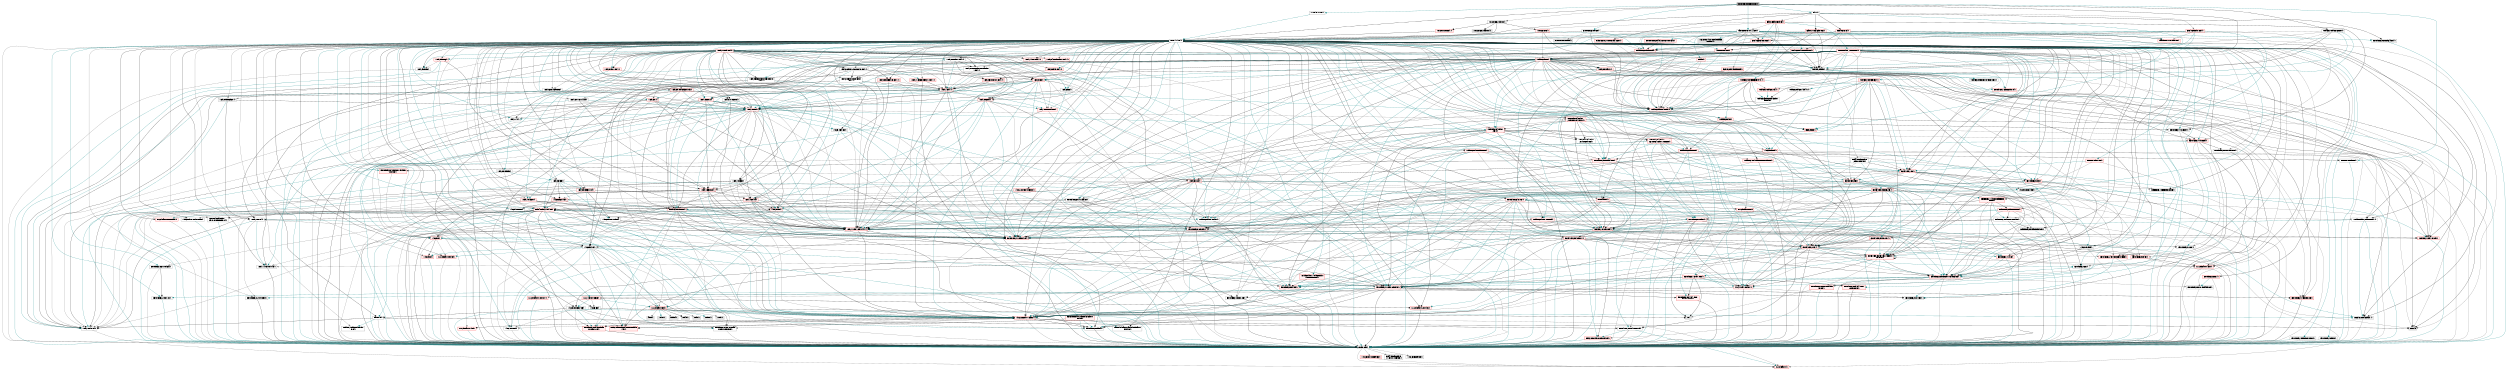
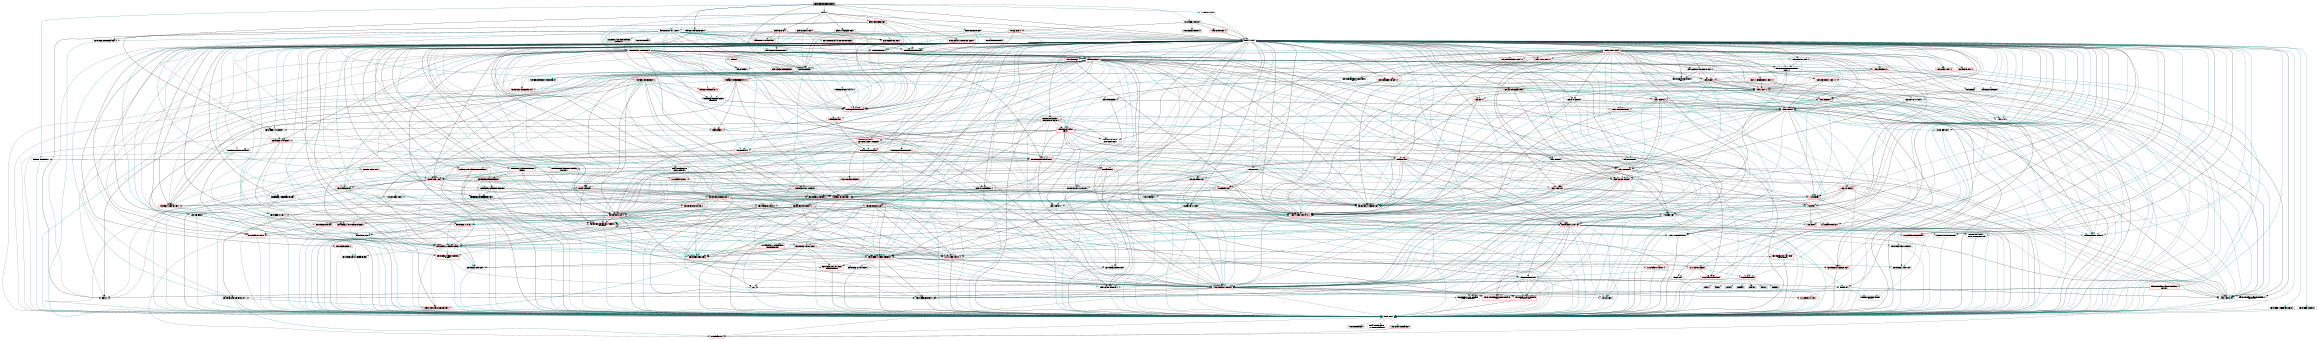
node "Actor.generated.h": added
edge "Serialization/Archive.h" -> "UObject/PrimaryAssetId.h": reversed
node "WorldPartition/LogCategory.h": label "WorldPartition/LogCategory.h" -> "Logging/LogCategory.h"
node "Templates/RenderCommandFence.h": label "Templates/RenderCommandFence.h" -> "Templates/UnrealTemplate.h"
